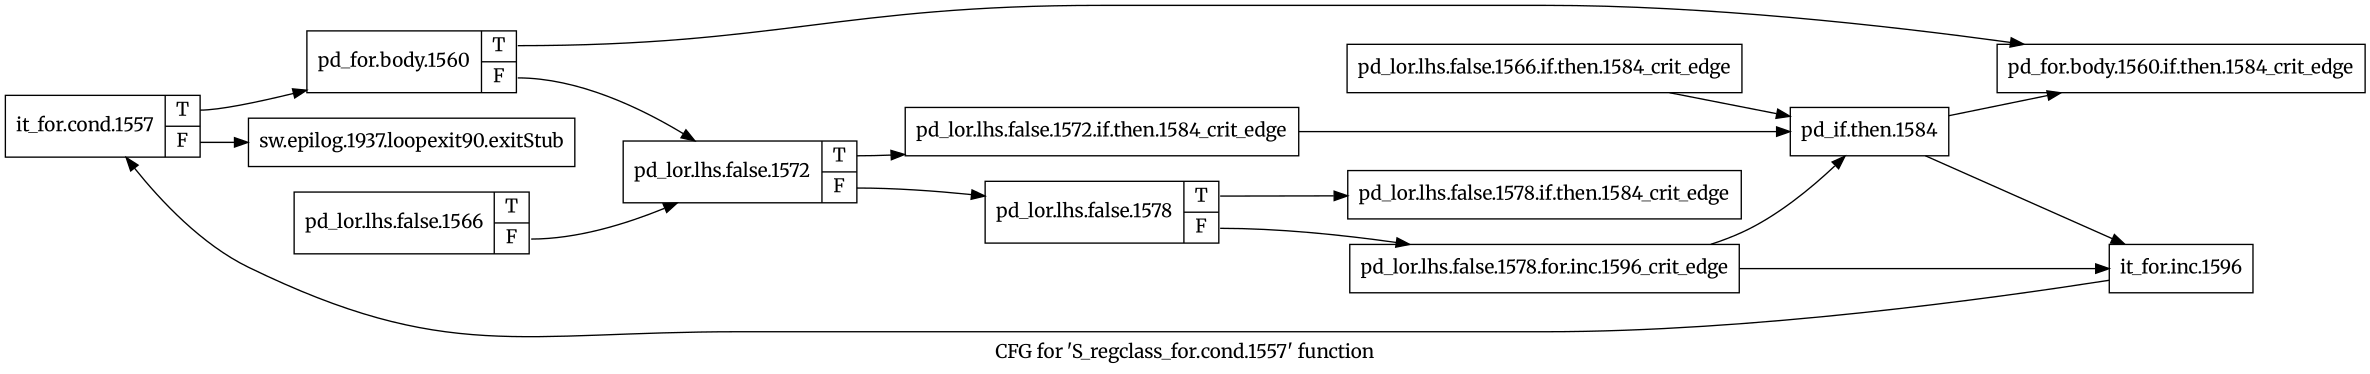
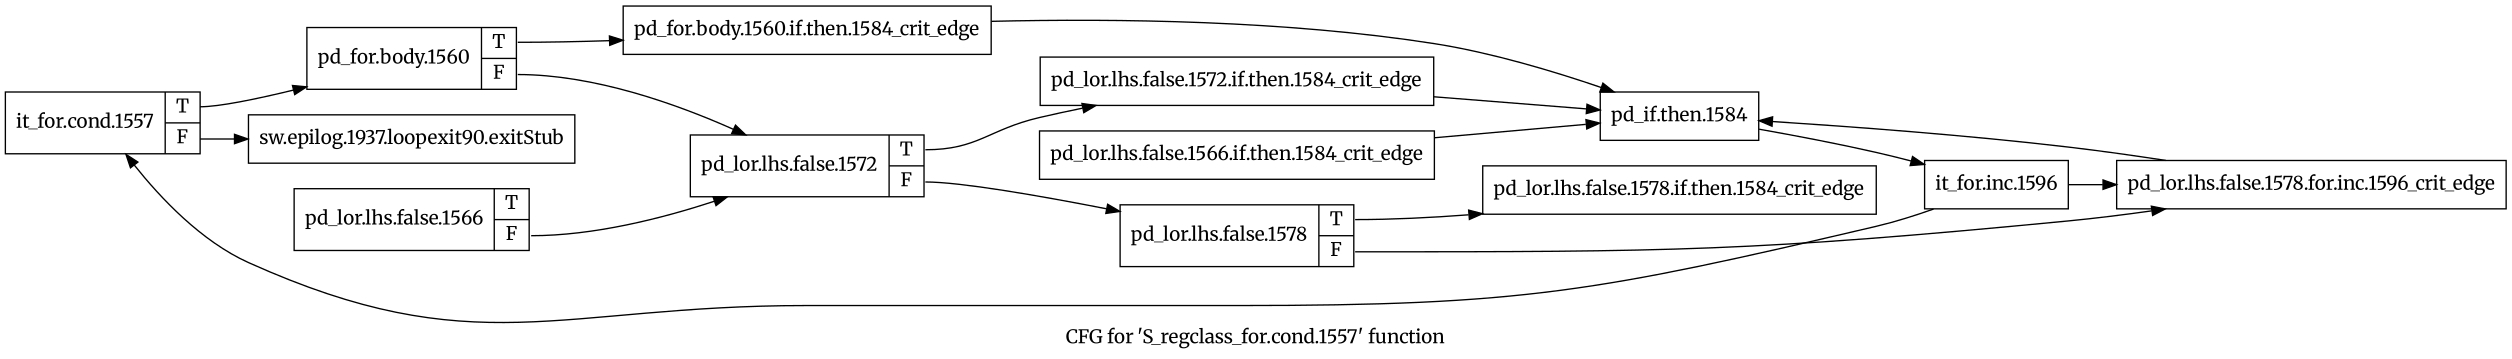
edge "pd_if.then.1584" -> "pd_for.body.1560.if.then.1584_crit_edge": reversed
edge "pd_lor.lhs.false.1578.for.inc.1596_crit_edge" -> "it_for.inc.1596": reversed
